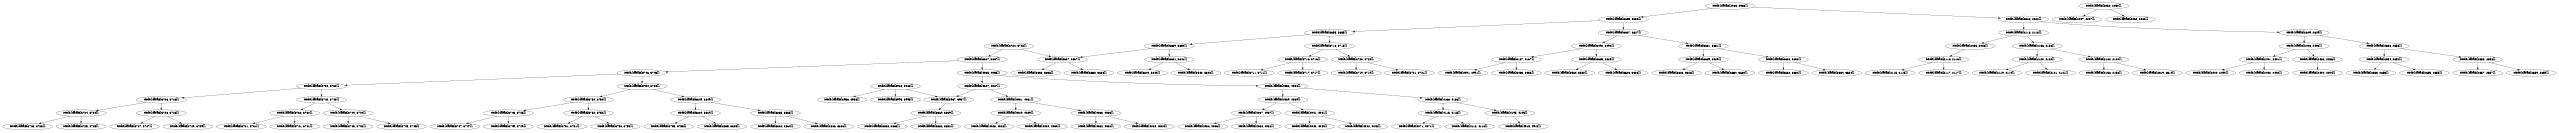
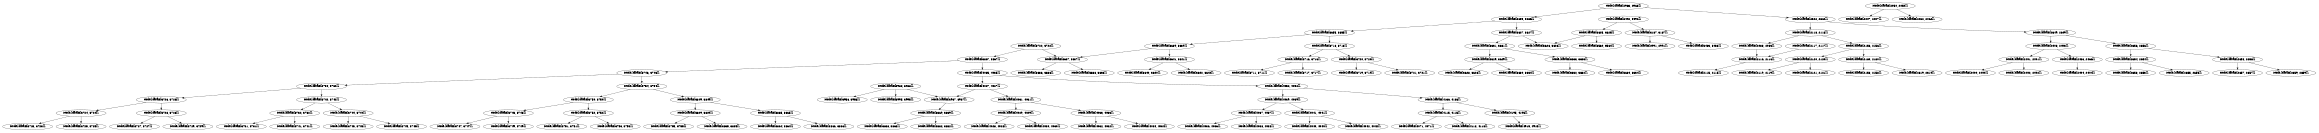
edge "Node{data=[3627, 3627]}" -> "Node{data=[3492, 3492]}": now "Node{data=[3627, 3627]}" -> "Node{data=[3626, 3626]}"
edge "Node{data=[2116, 2116]}" -> "Node{data=[2117, 2117]}": reversed
